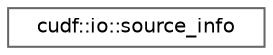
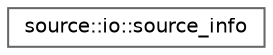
node "cudf::io::source_info": label "cudf::io::source_info" -> "source::io::source_info"
